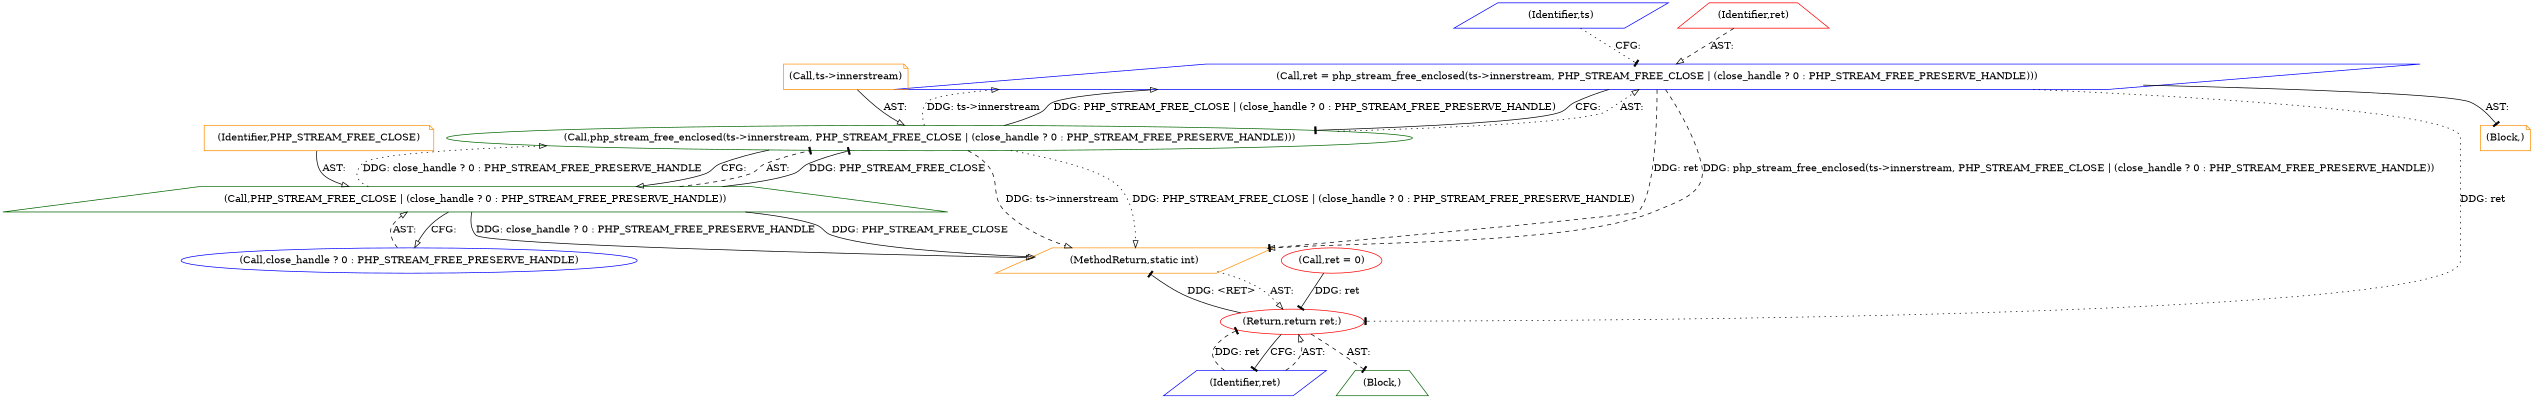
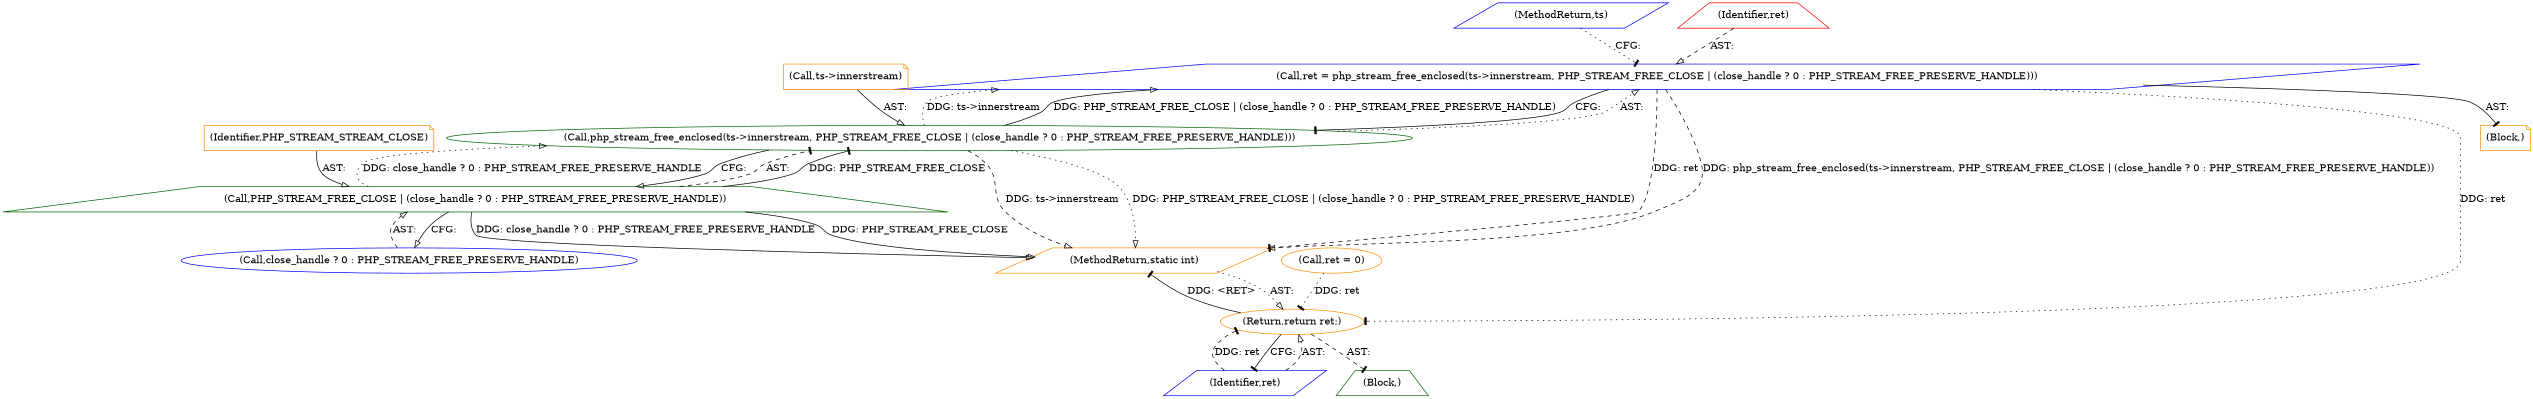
node "(Identifier,ts)": label "(Identifier,ts)" -> "(MethodReturn,ts)"
node "(Identifier,PHP_STREAM_FREE_CLOSE)": label "(Identifier,PHP_STREAM_FREE_CLOSE)" -> "(Identifier,PHP_STREAM_STREAM_CLOSE)"
node "(Call,ret = 0)": color red -> darkorange
edge "(Call,ret = 0)" -> "(Return,return ret;)": style solid -> dotted
node "(Return,return ret;)": color red -> darkorange
